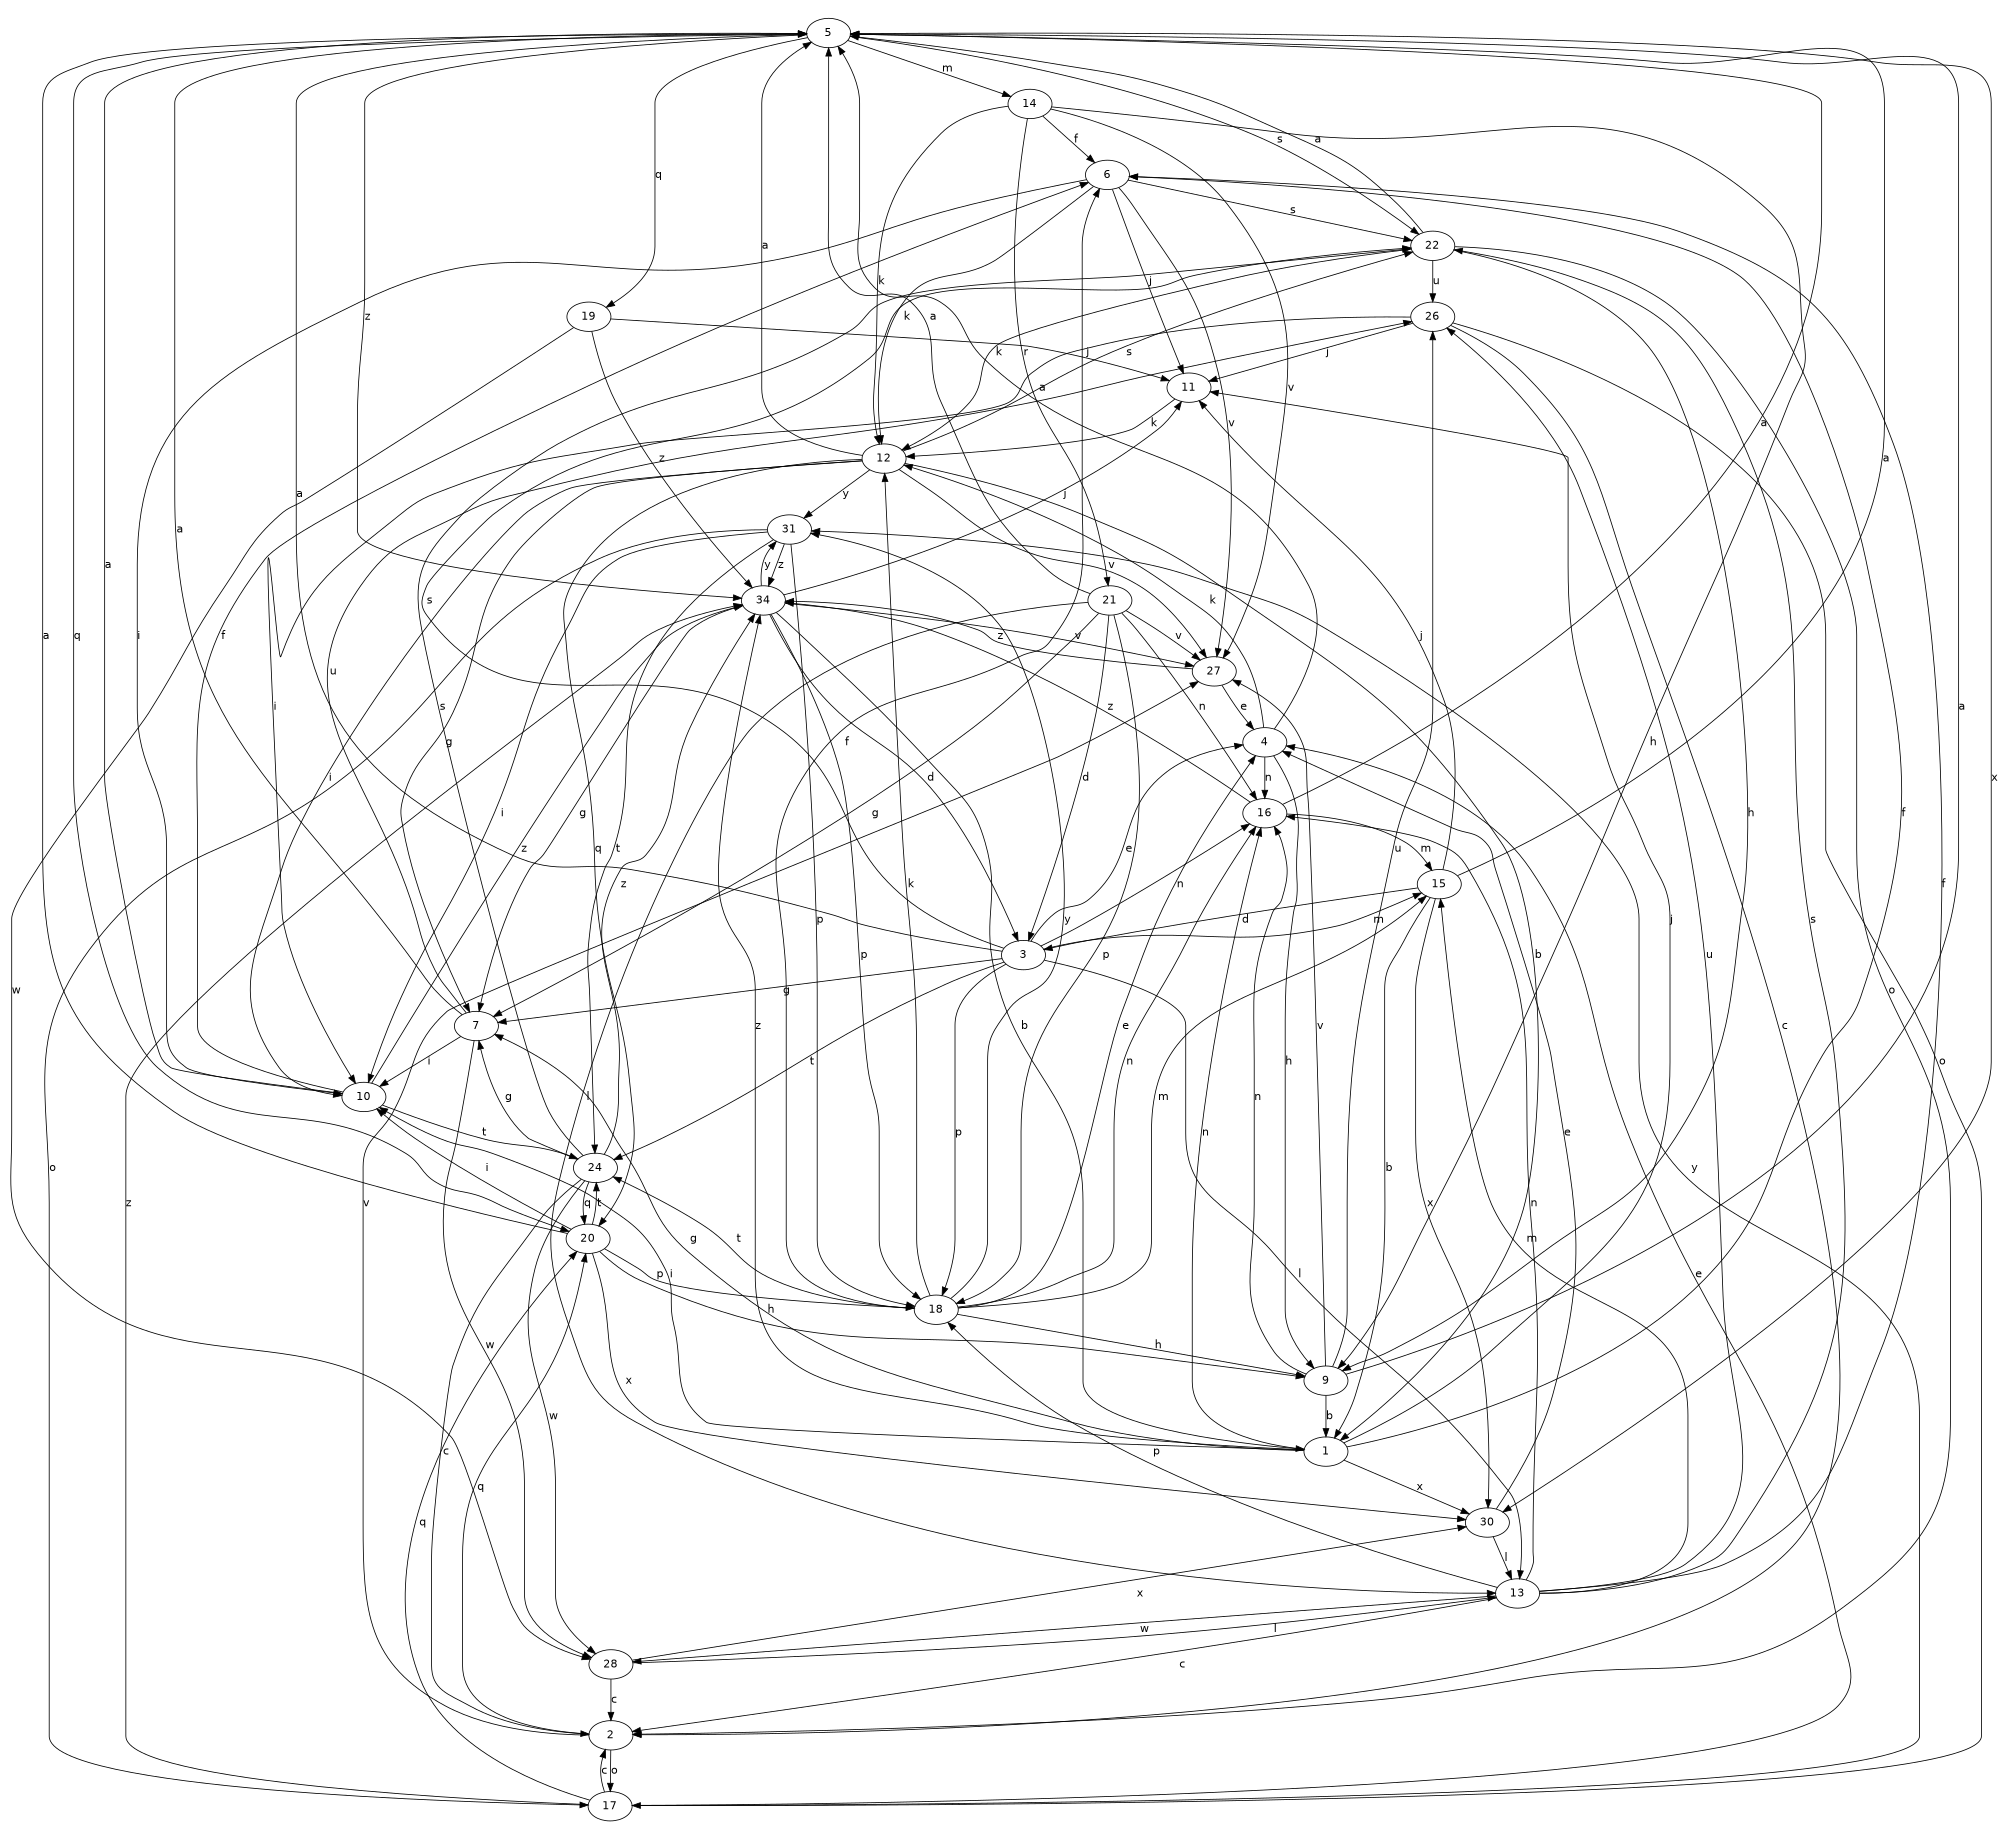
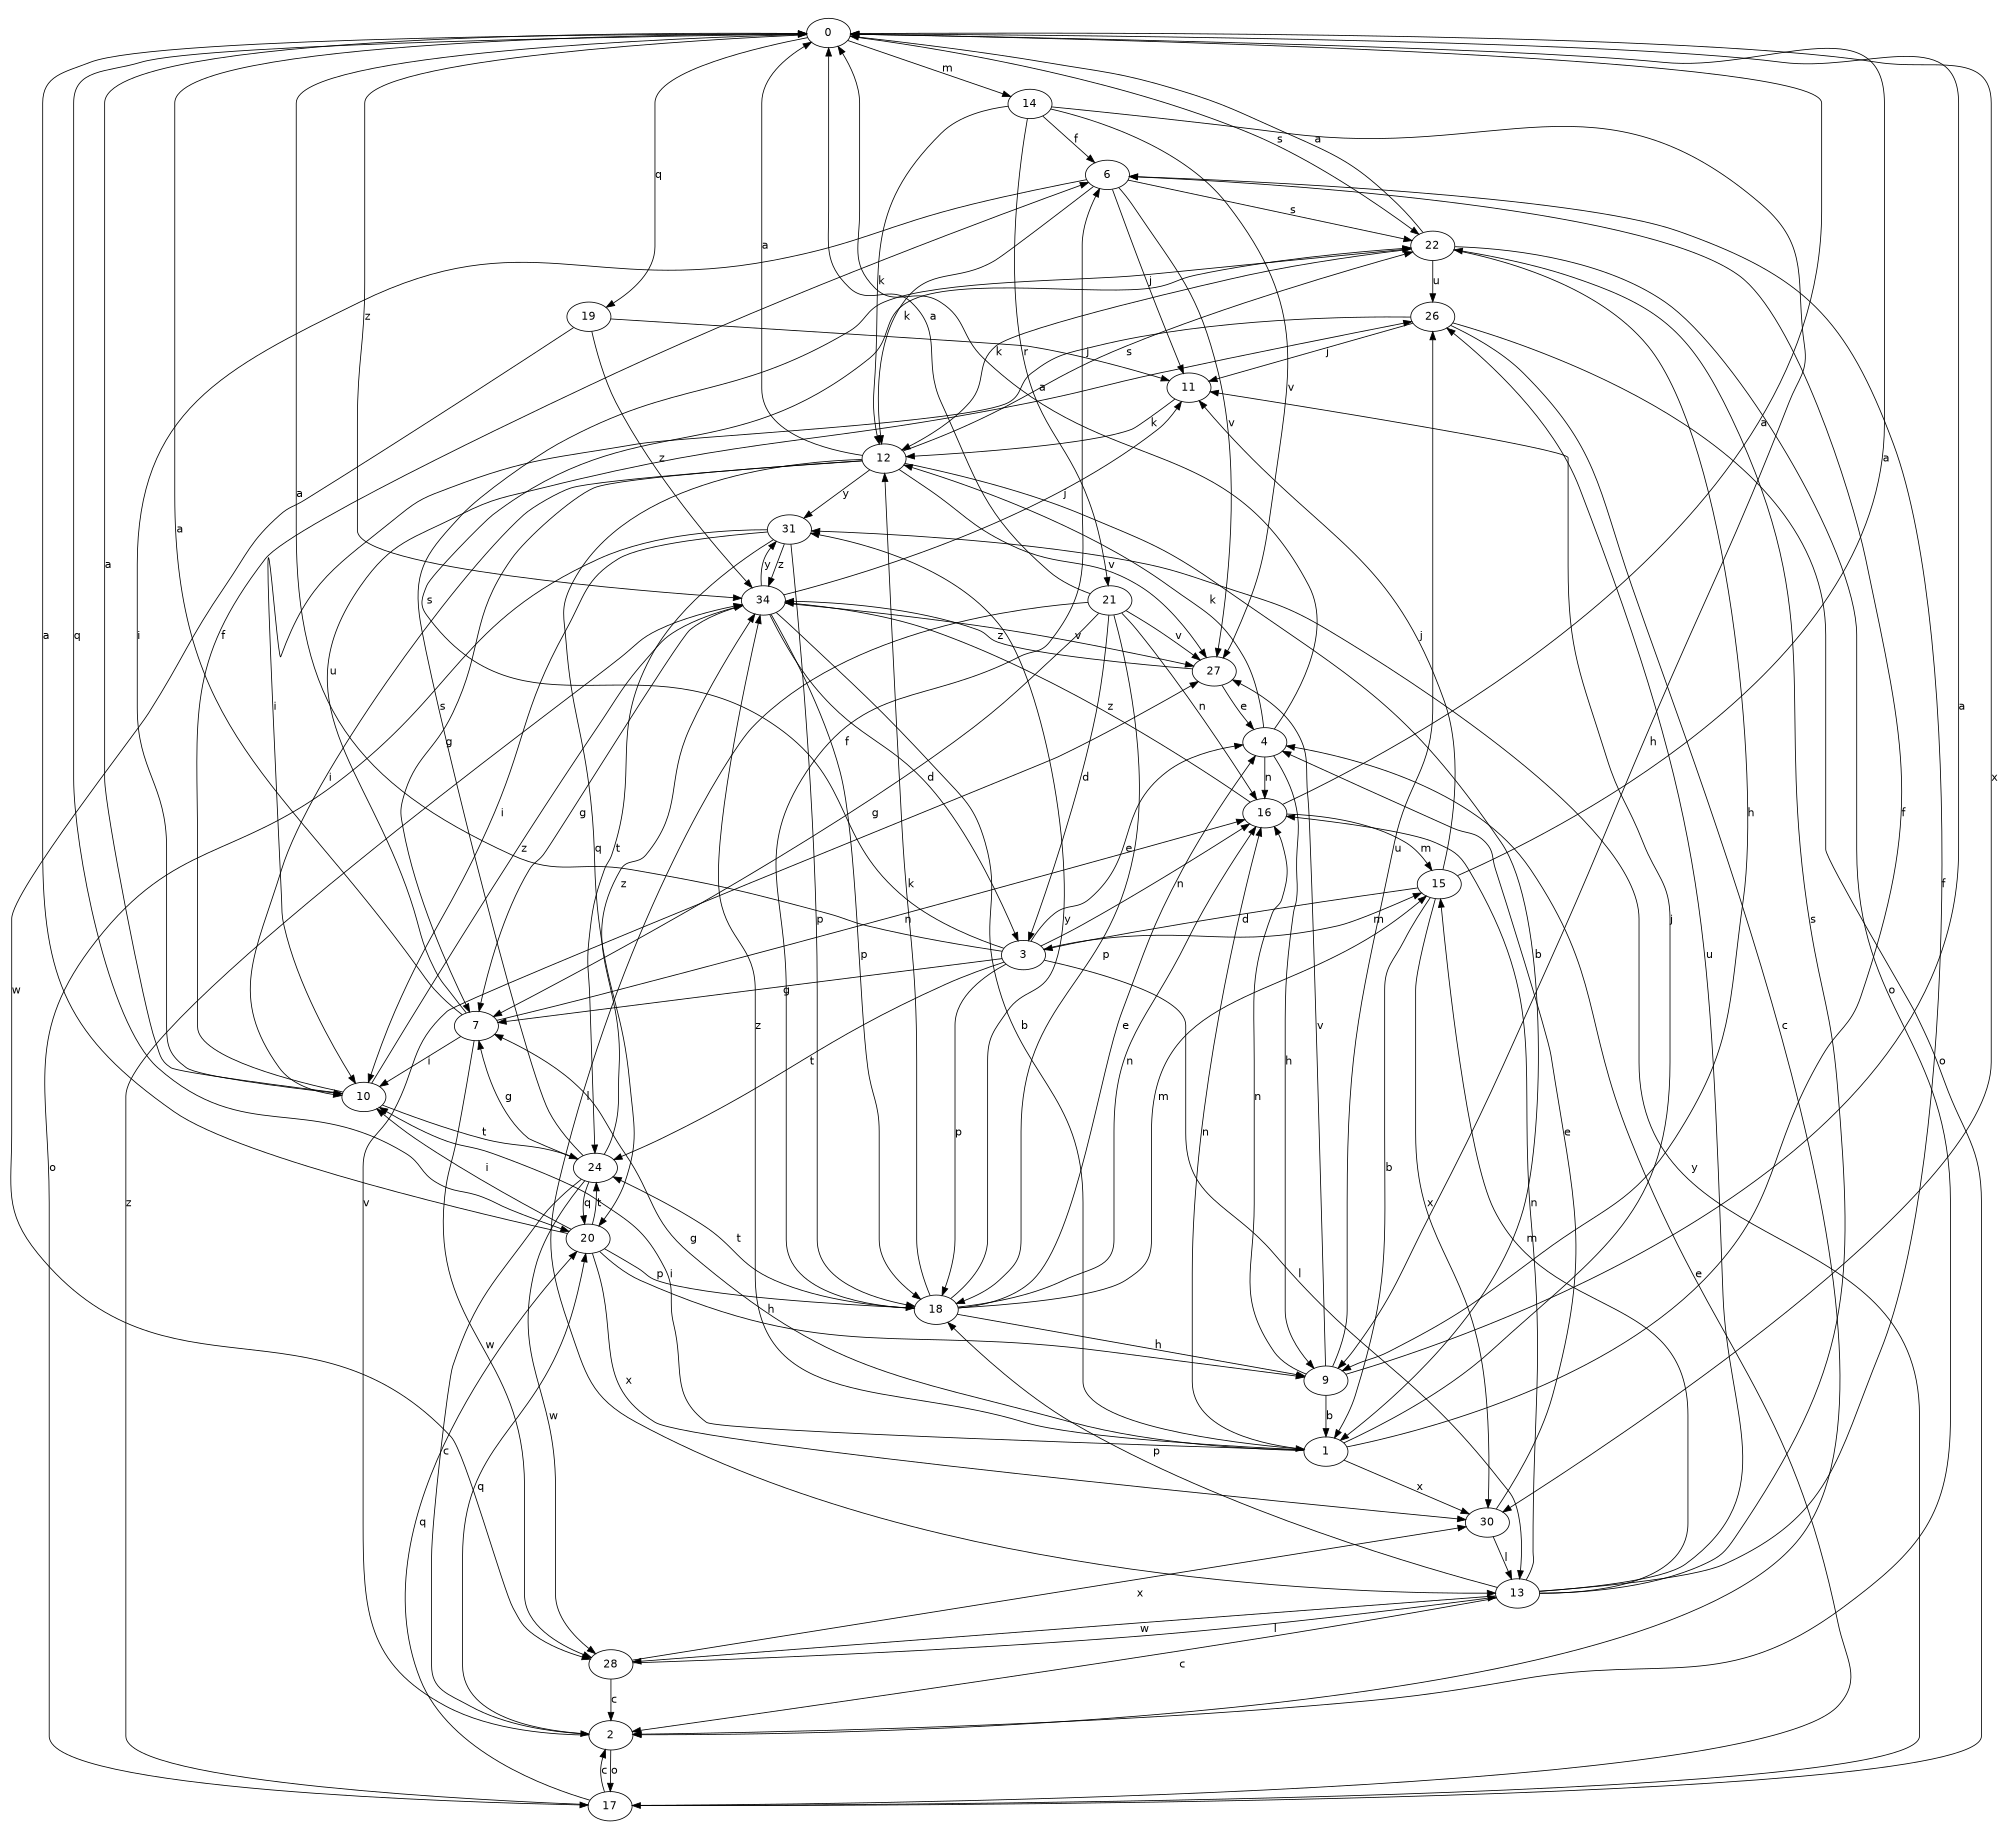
node "5": label "5" -> "0"
edge "7" -> "16": added, label "n"
